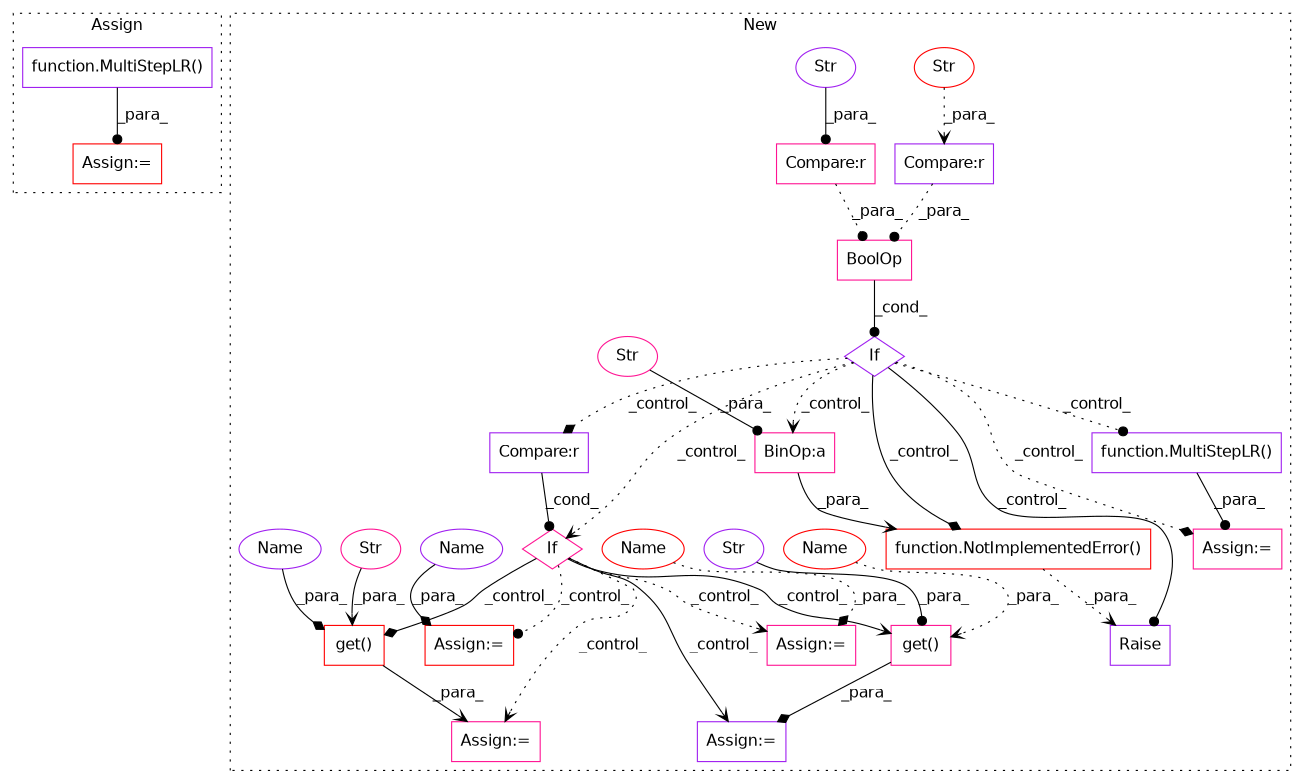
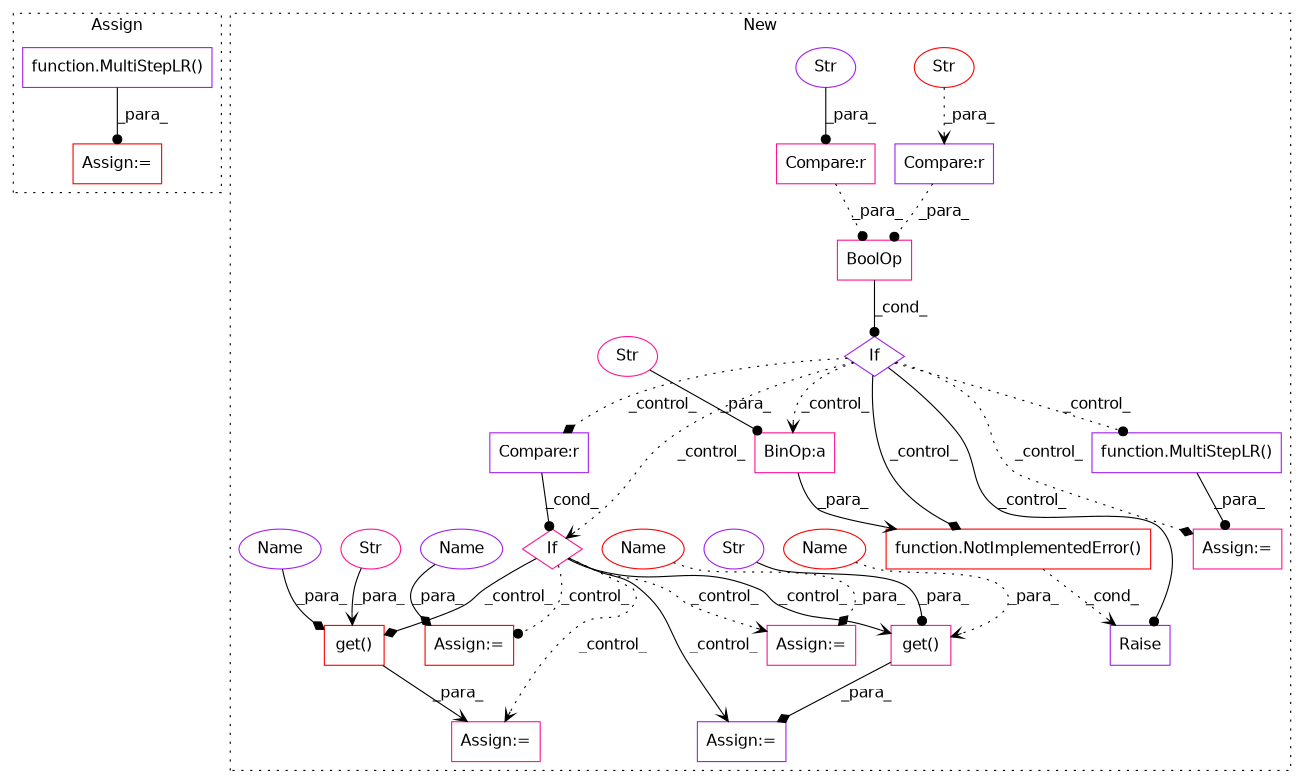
edge "function.NotImplementedError()" -> "Raise": label "_para_" -> "_cond_"
